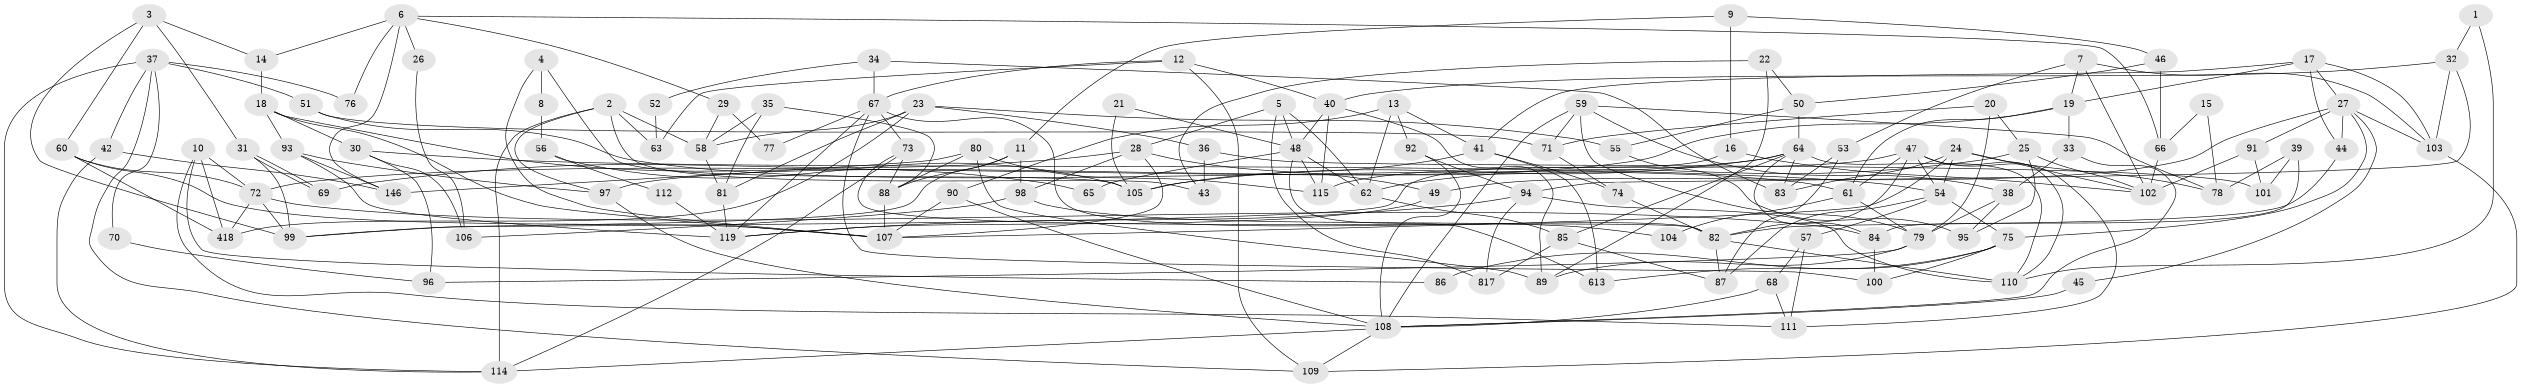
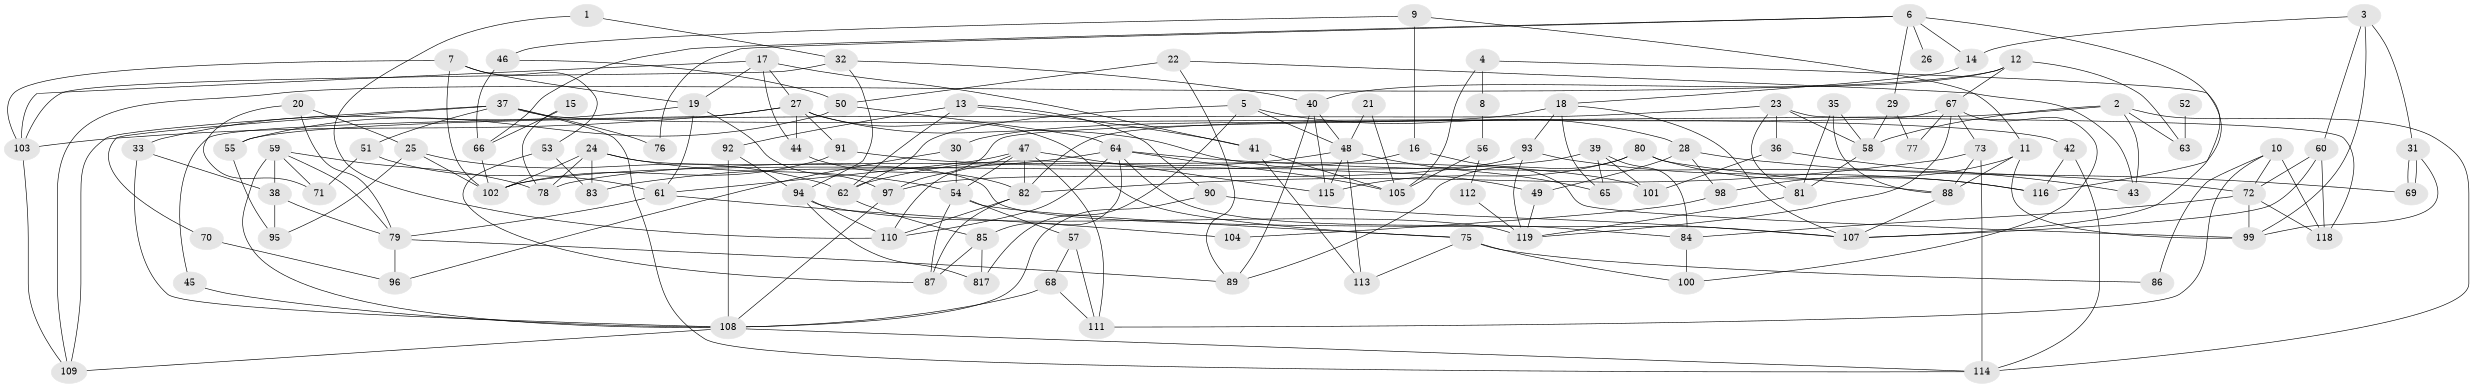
node "34": removed
edge "39" -- "65": added
node "146": label "146" -> "116"
node "74": removed
edge "28" -- "107": removed
node "418": label "418" -> "118"
node "106": removed
node "613": label "613" -> "113"
